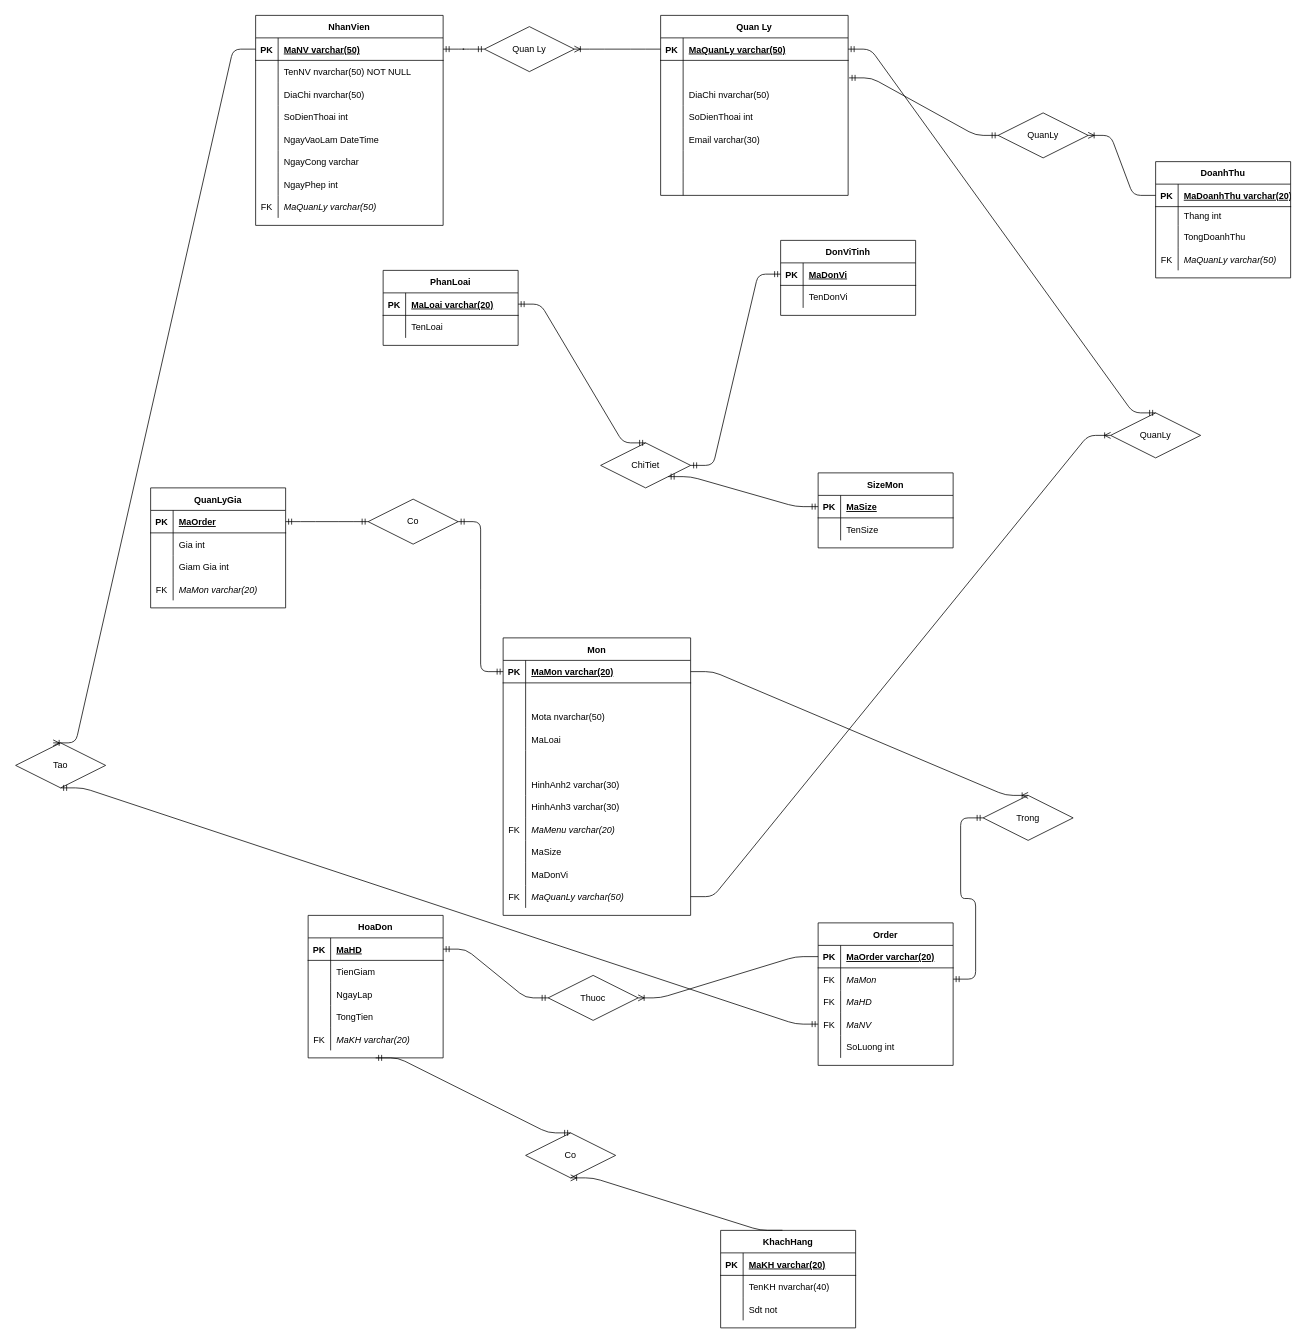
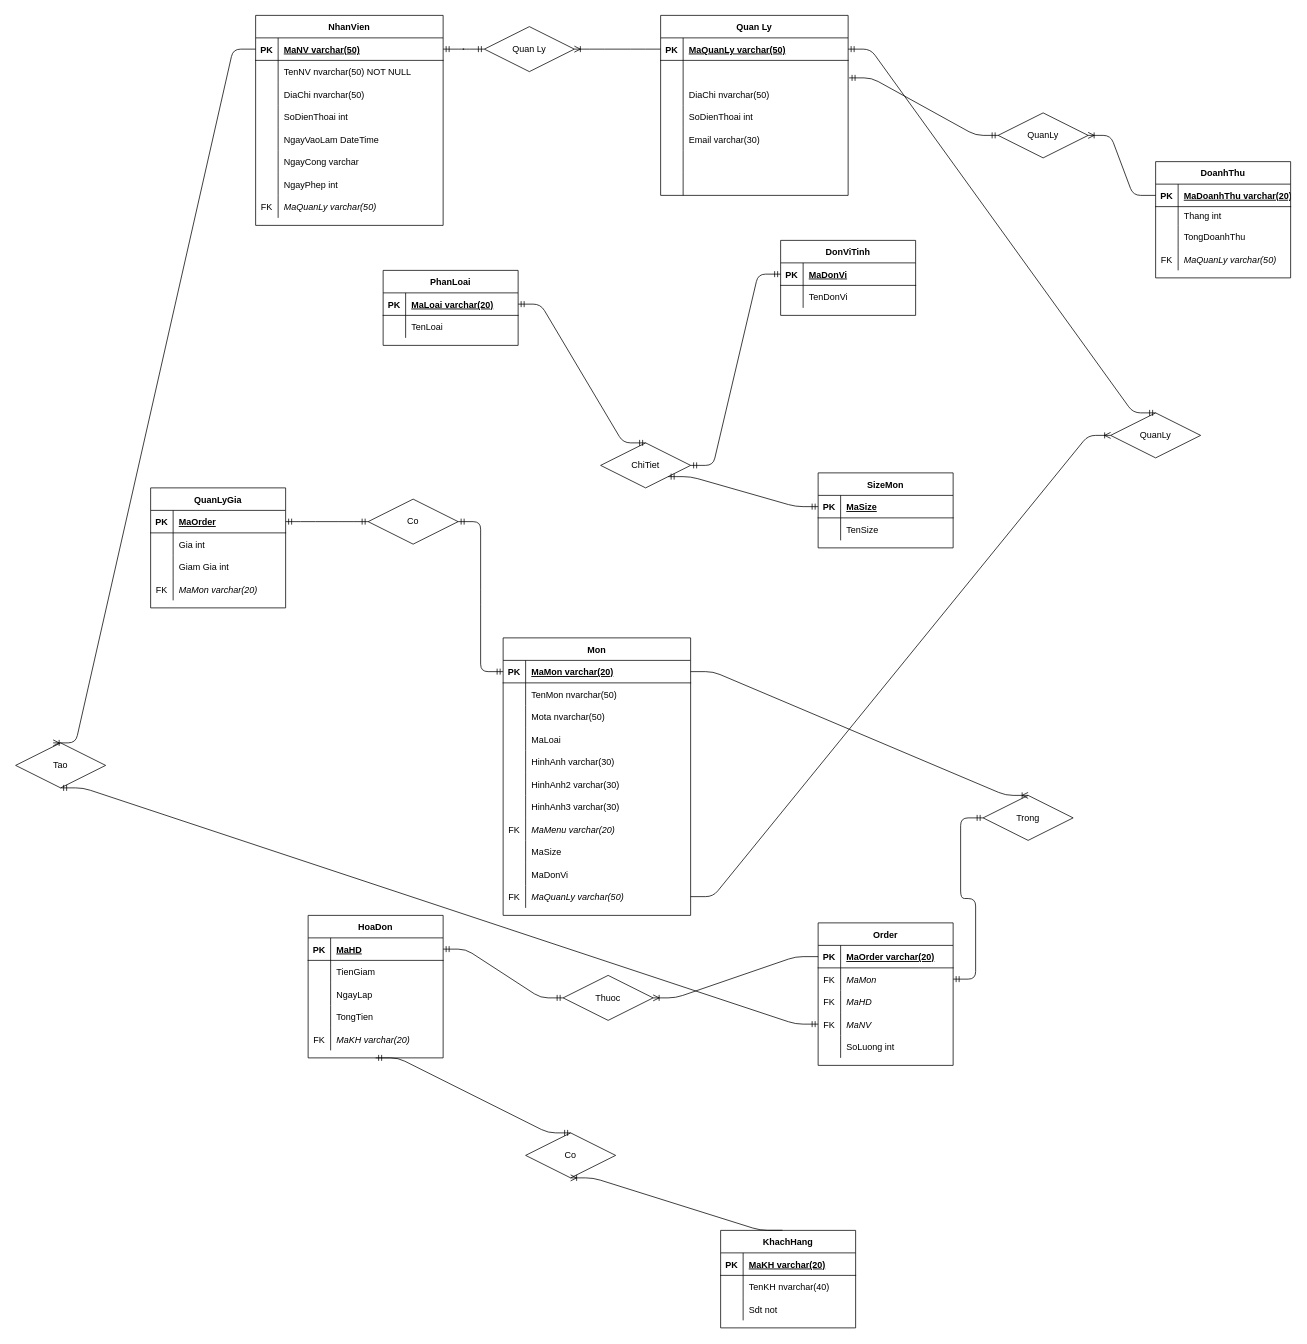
node "TenMon nvarchar(50)": added
node "HinhAnh varchar(30)": added
node "Thuoc": moved (593, 998) -> (608, 998)
